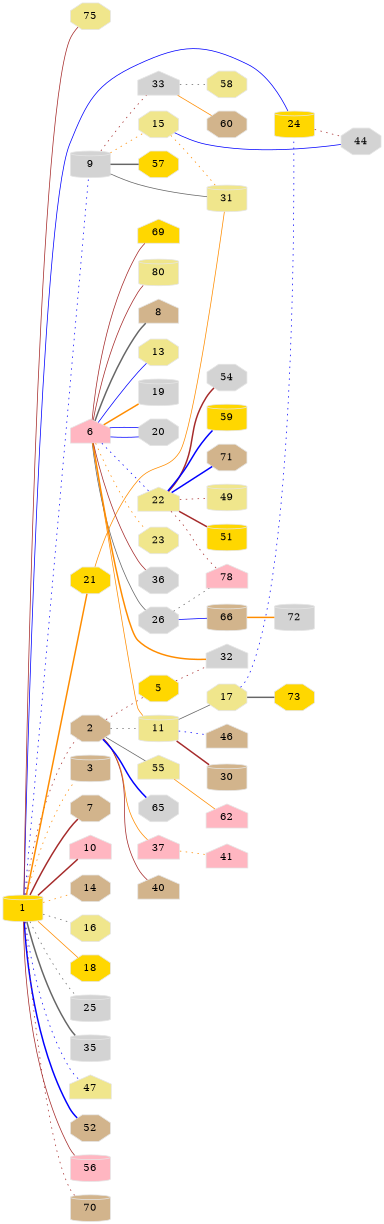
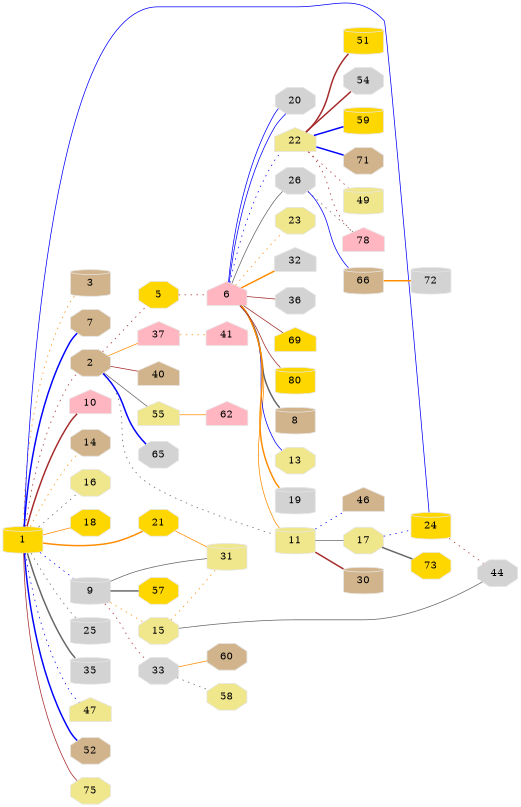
node "33": shape house -> octagon
edge "15" -- "44": color blue -> gray40
node "80": fillcolor khaki -> gold
node "8": shape house -> cylinder
edge "32" -- "5": now "6" -- "5"
edge "7" -- "1": color brown -> blue
node "56": removed
node "70": removed
